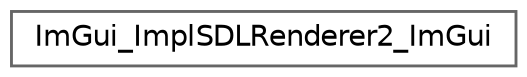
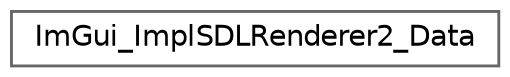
node "ImGui_ImplSDLRenderer2_ImGui": label "ImGui_ImplSDLRenderer2_ImGui" -> "ImGui_ImplSDLRenderer2_Data"
